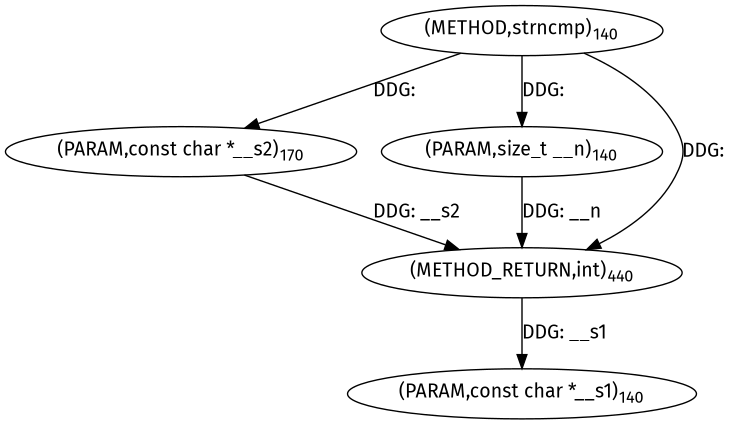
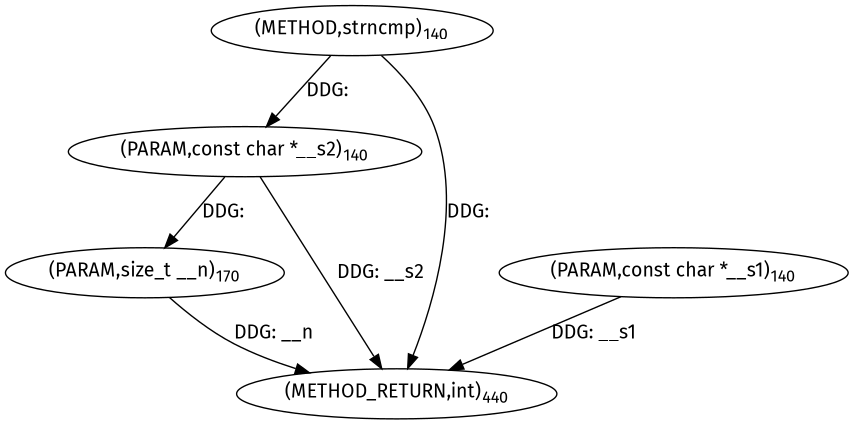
edge "(METHOD,strncmp)" -> "(PARAM,size_t __n)": now "(PARAM,const char *__s2)" -> "(PARAM,size_t __n)"
node "(PARAM,const char *__s2)": text "170" -> "140"
node "(PARAM,size_t __n)": text "140" -> "170"
edge "(METHOD_RETURN,int)" -> "(PARAM,const char *__s1)": reversed
